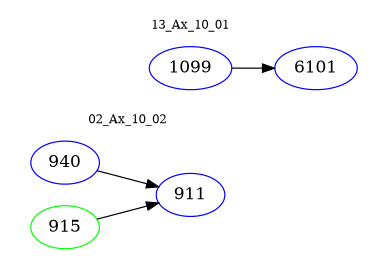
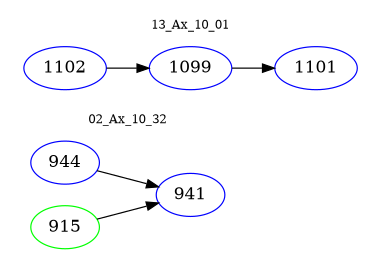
node "1102": added
node "6101": label "6101" -> "1101"
cluster "02_Ax_10_02": label "02_Ax_10_02" -> "02_Ax_10_32"
node "940": label "940" -> "944"
node "911": label "911" -> "941"
